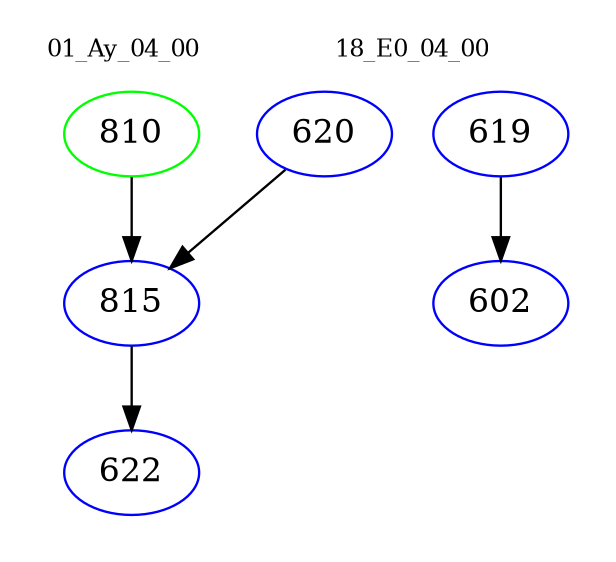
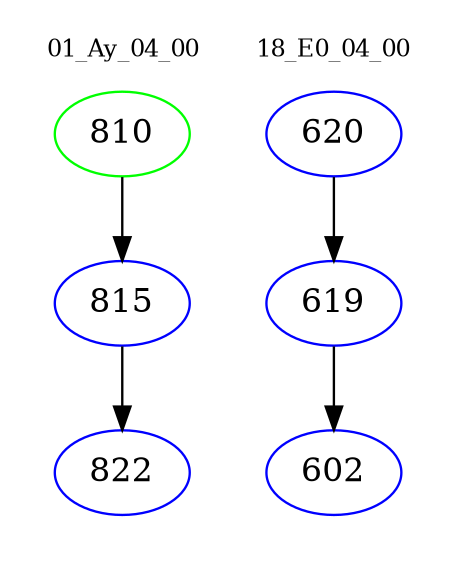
edge "620" -> "815": now "620" -> "619"
node "622": label "622" -> "822"
